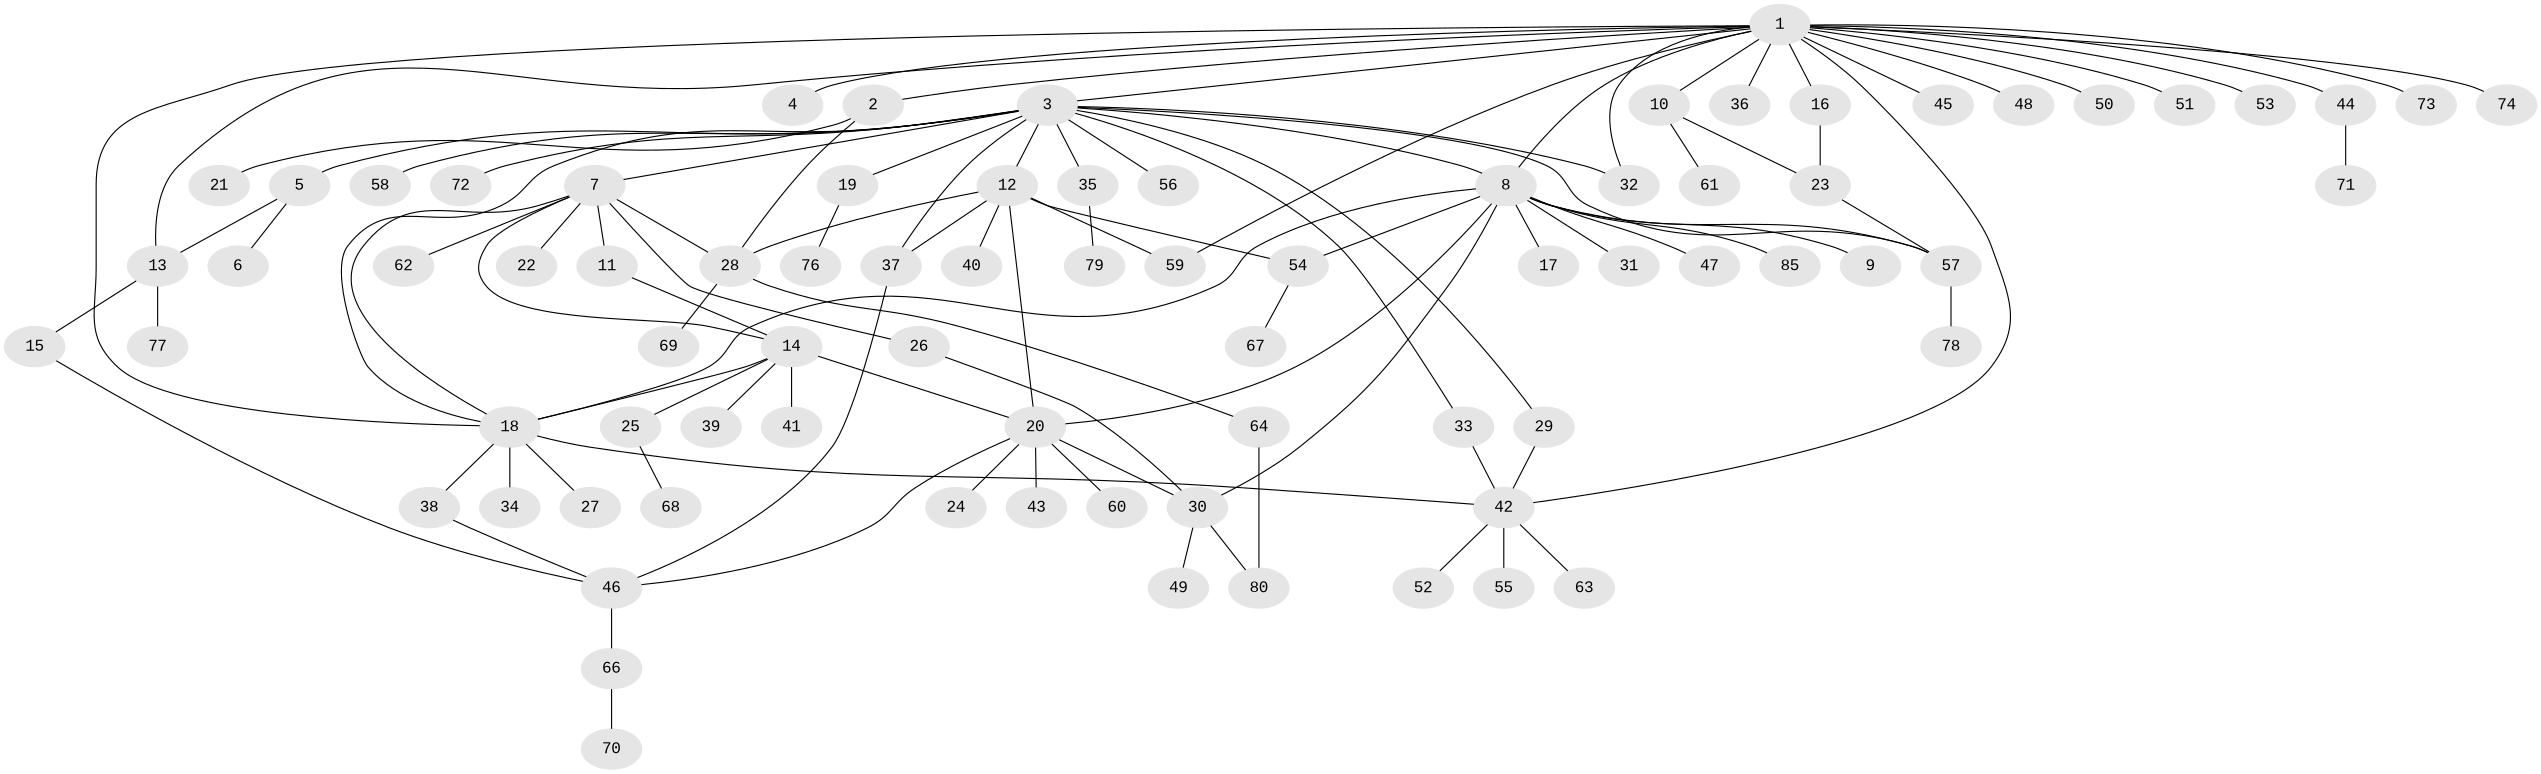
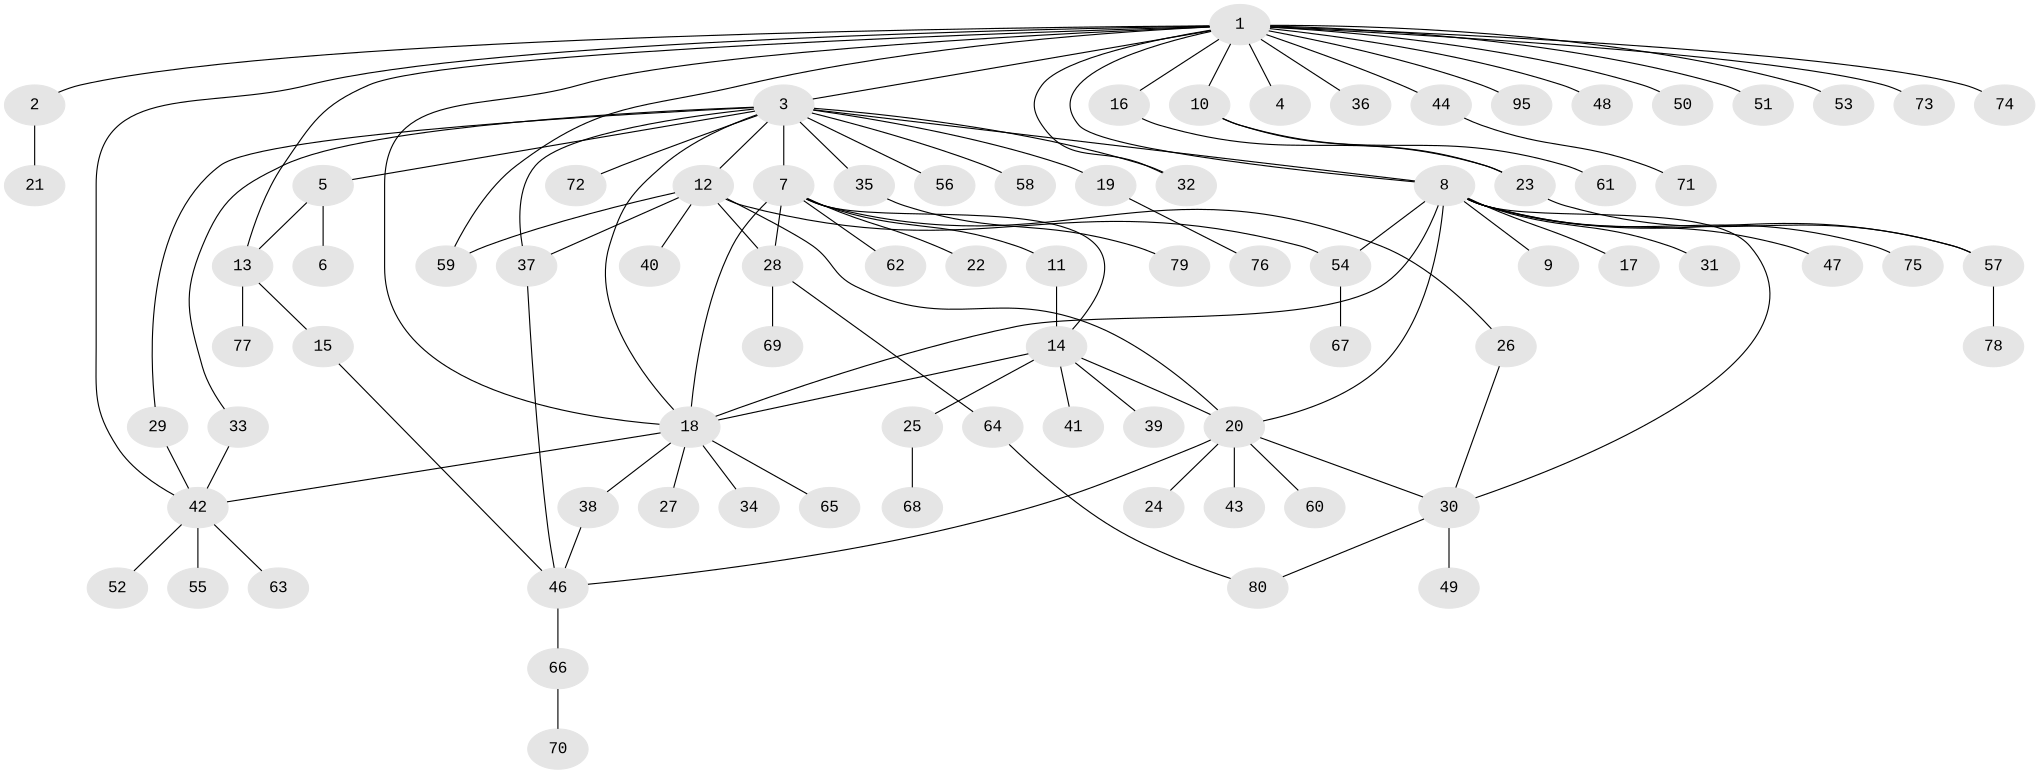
node "45": label "45" -> "95"
edge "3" -- "57": removed
edge "2" -- "28": removed
node "85": label "85" -> "75"
node "65": added
